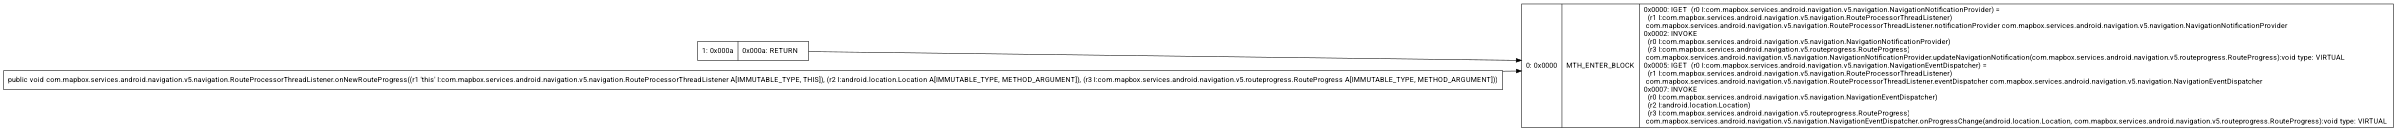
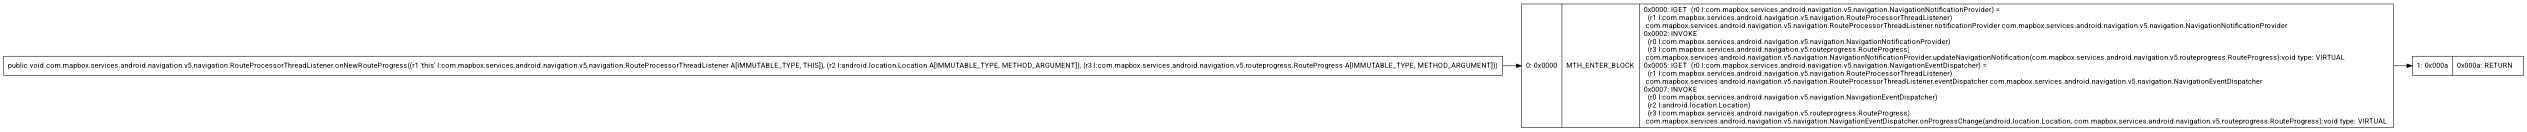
edge "1: 0x000a" -> "0: 0x0000": reversed
